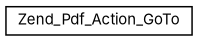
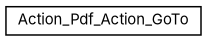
node "Zend_Pdf_Action_GoTo": label "Zend_Pdf_Action_GoTo" -> "Action_Pdf_Action_GoTo"
